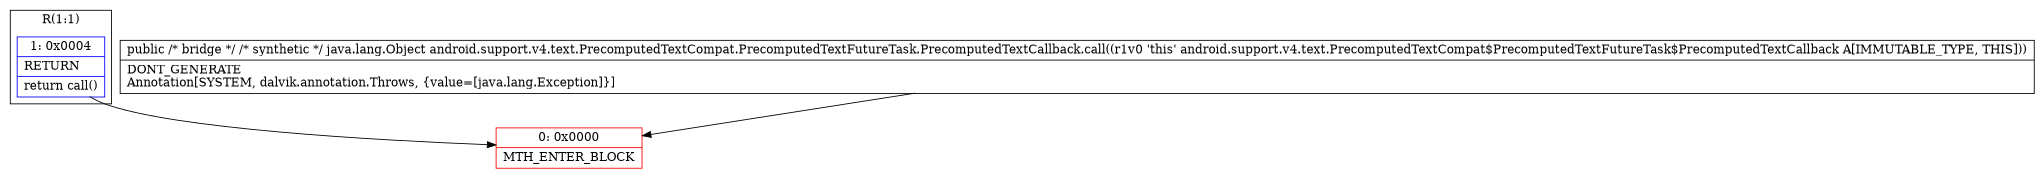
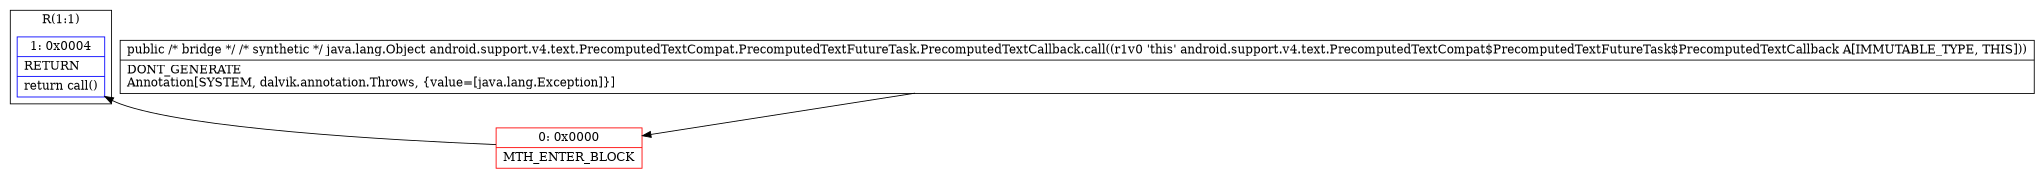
edge "1: 0x0004" -> "0: 0x0000": reversed
